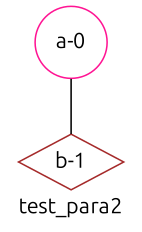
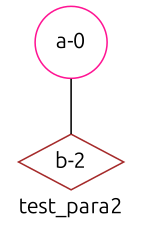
node "b-1": label "b-1" -> "b-2"
